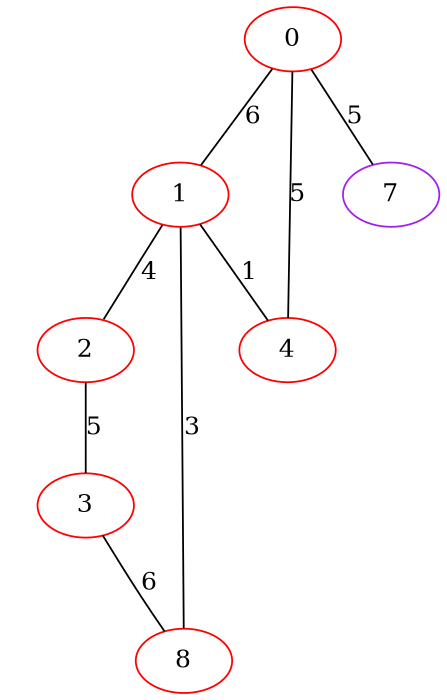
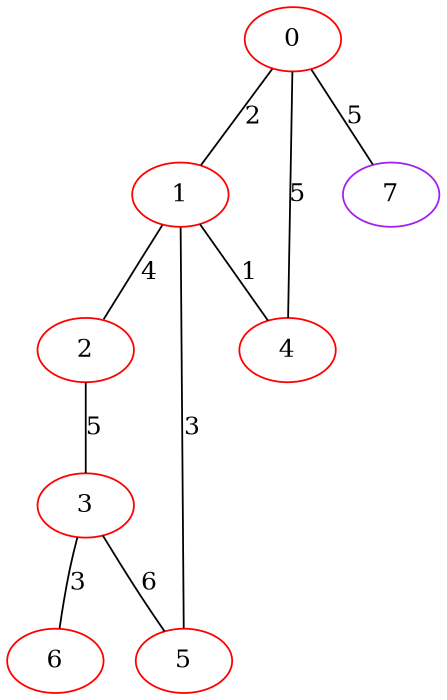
edge "0" -- "1": label "6" -> "2"
node "6": added
node "8": label "8" -> "5"
